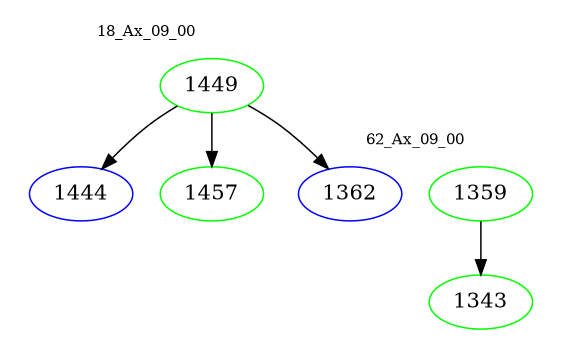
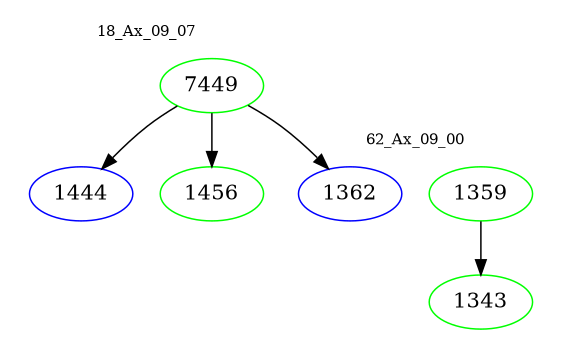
cluster "18_Ax_09_00": label "18_Ax_09_00" -> "18_Ax_09_07"
node "1449": label "1449" -> "7449"
node "1457": label "1457" -> "1456"
